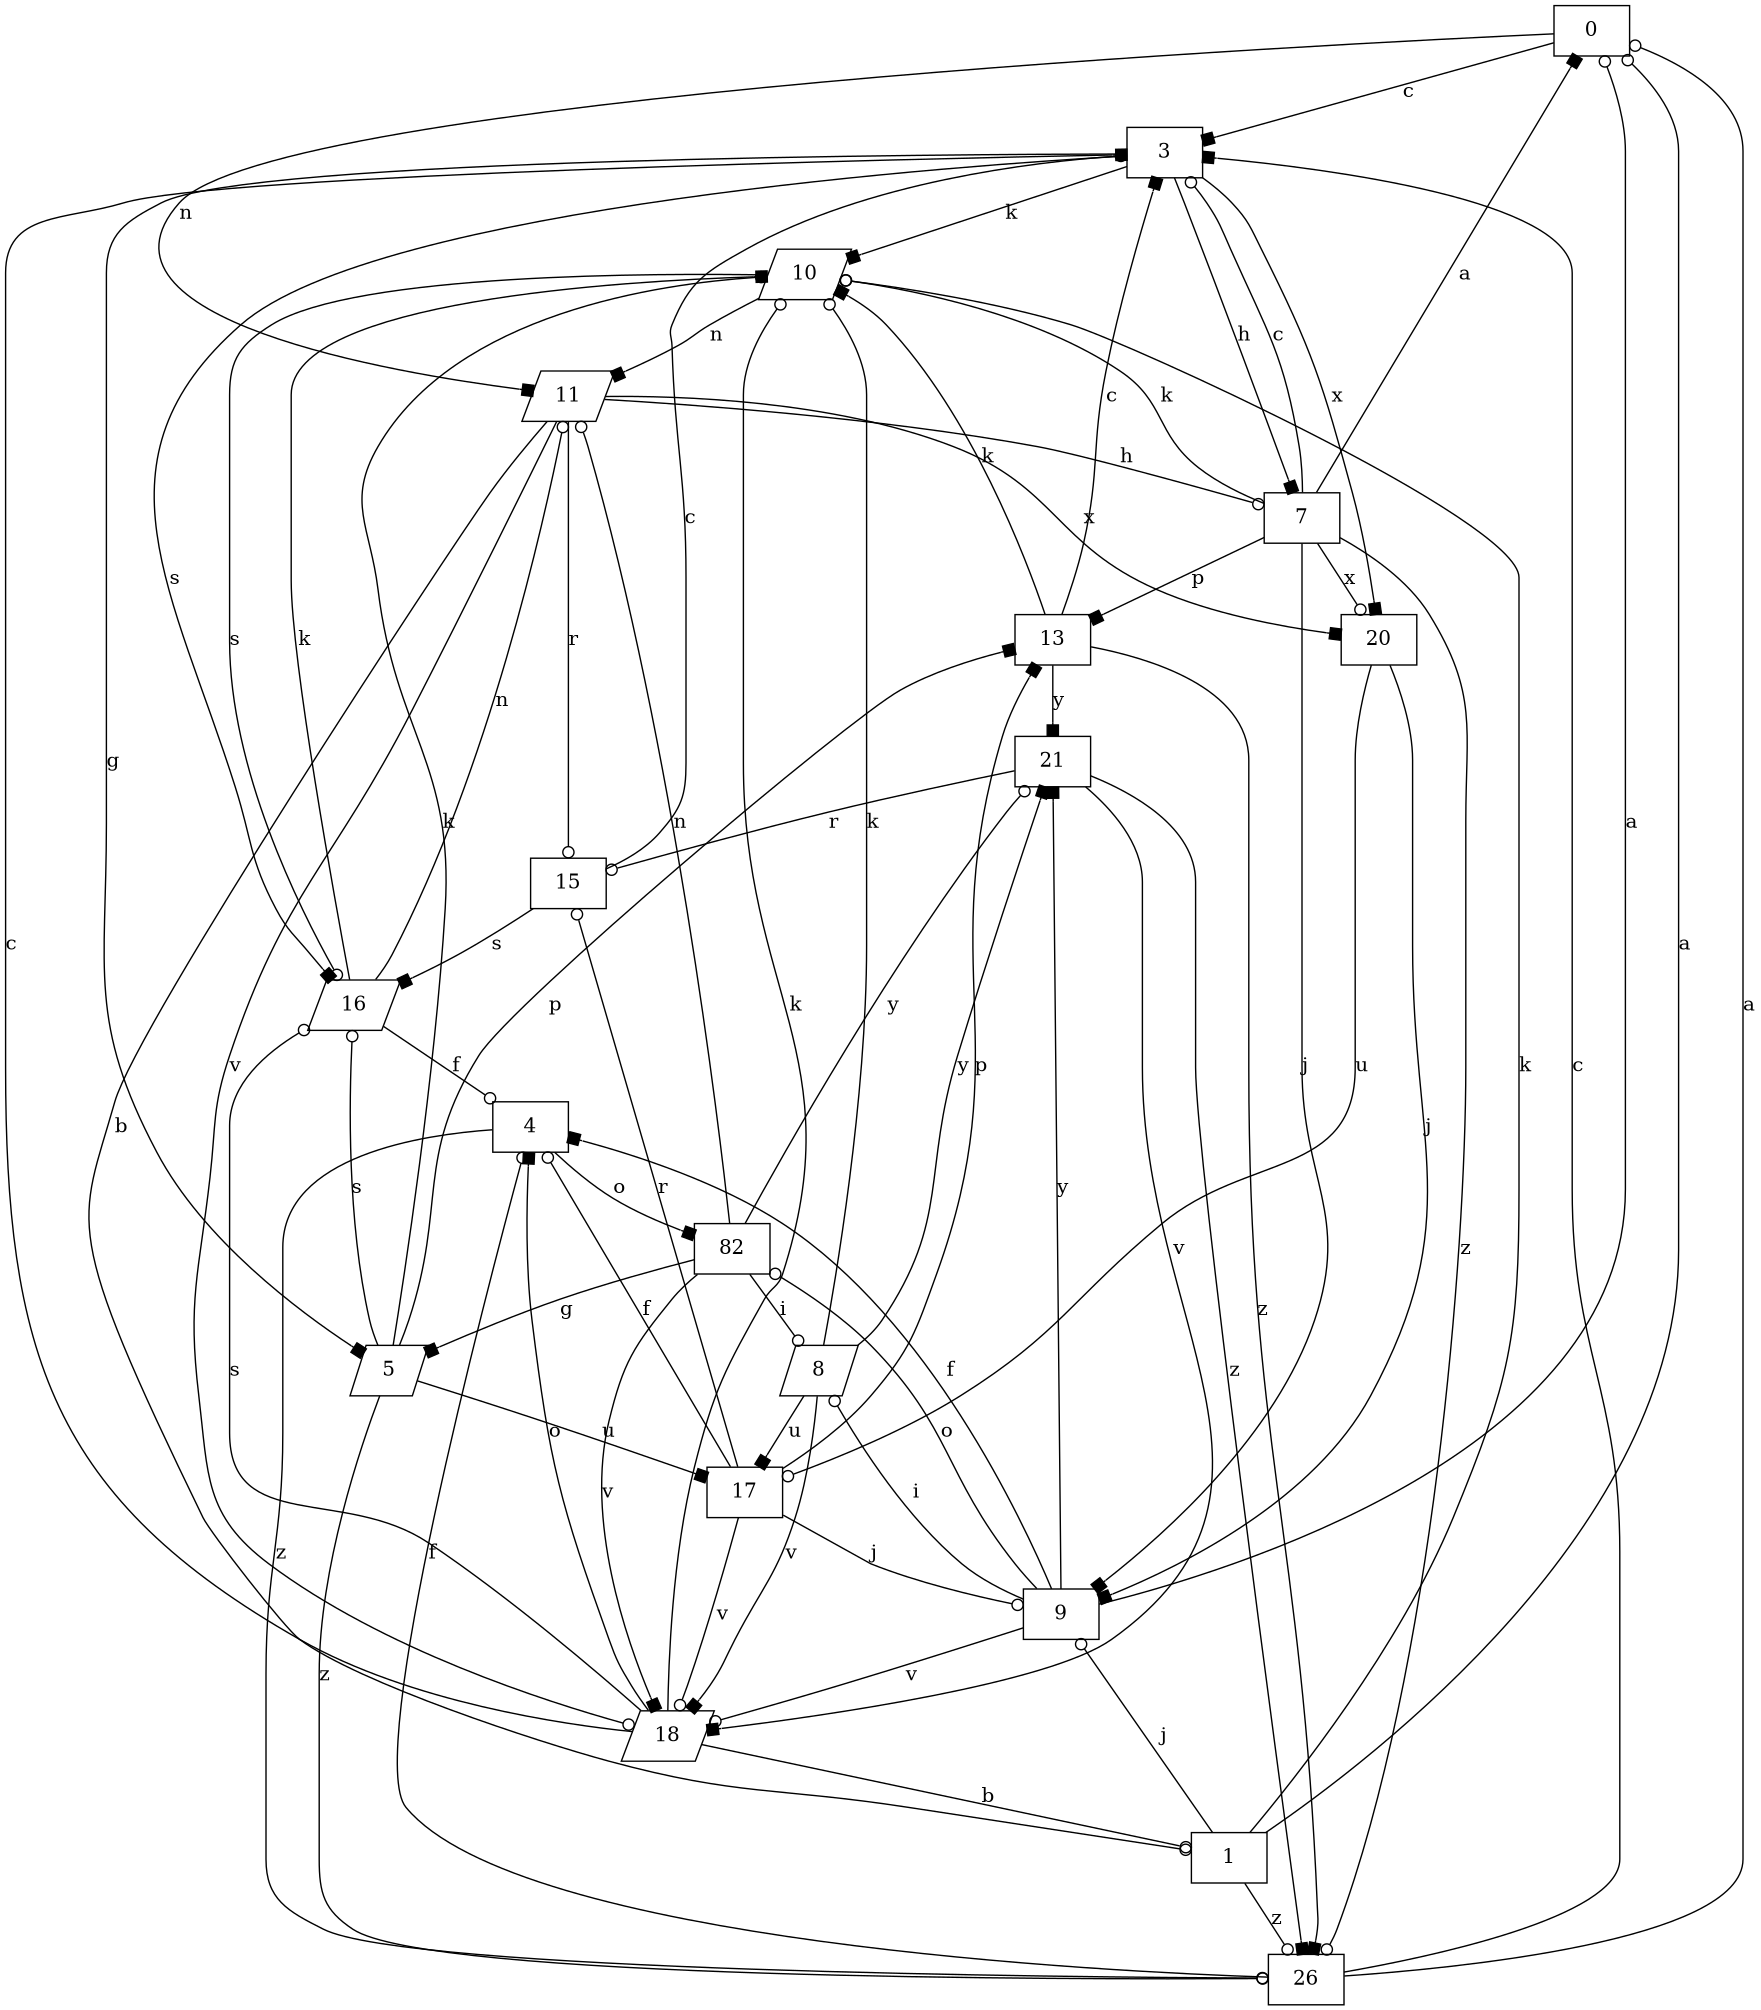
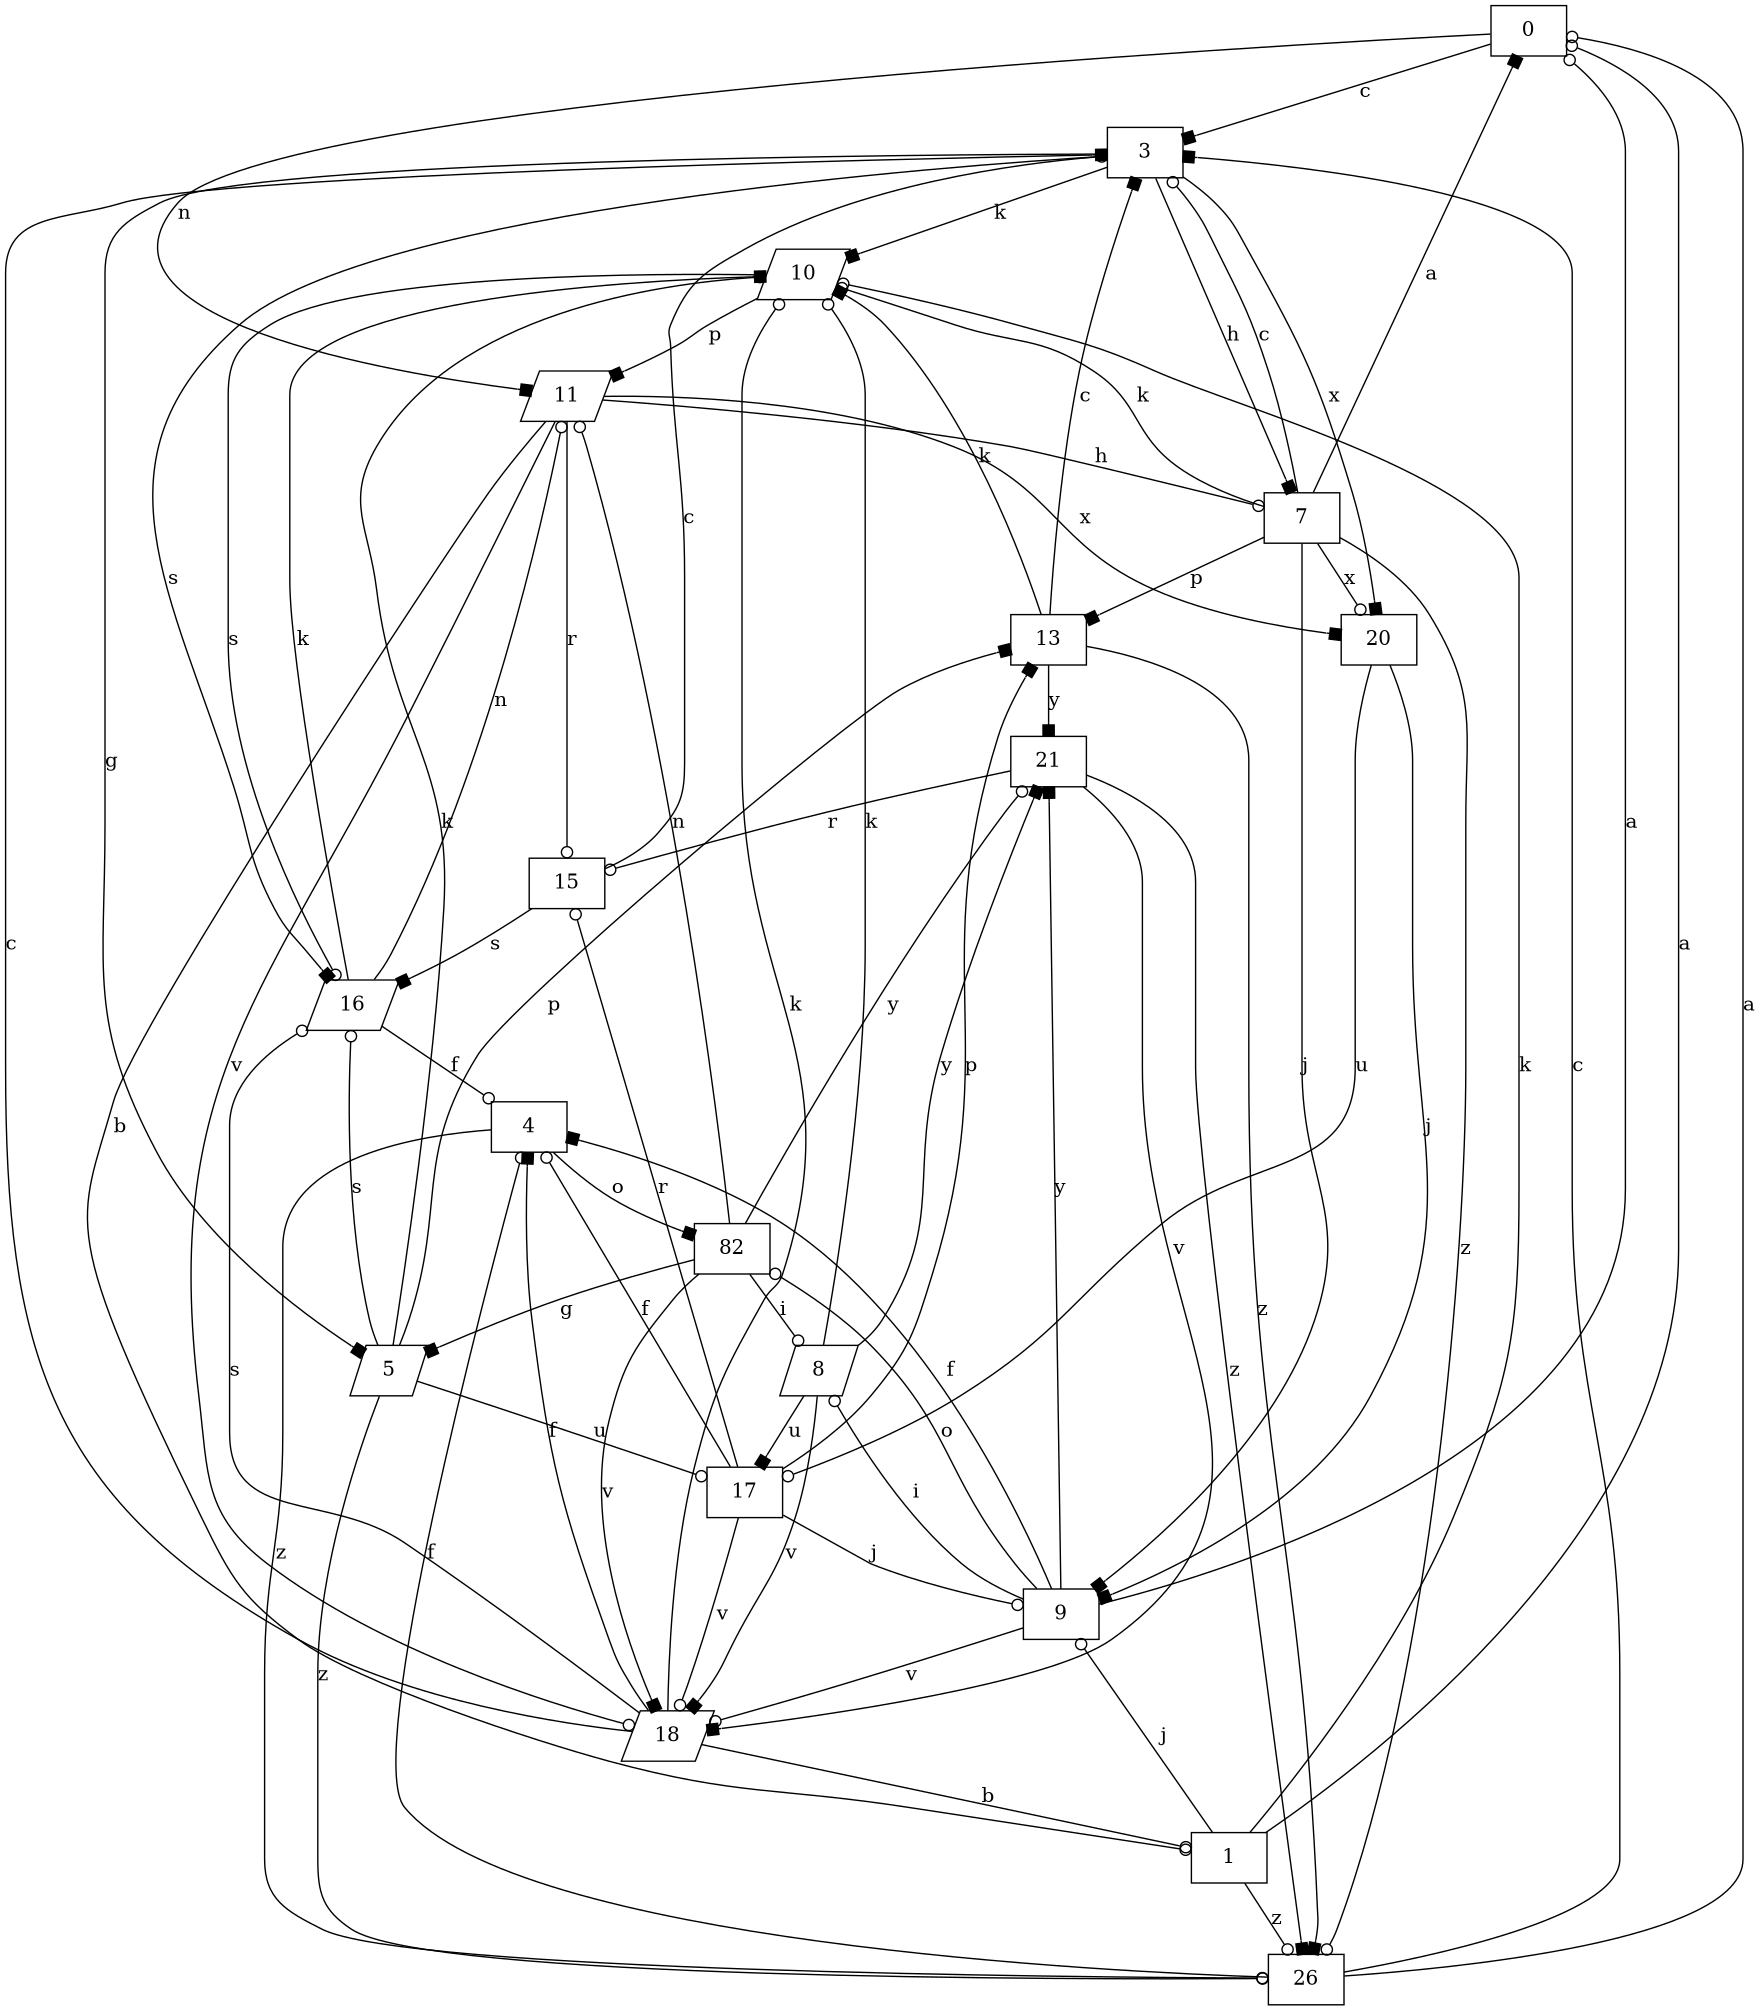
edge "10" -> "11": label "n" -> "p"
edge "5" -> "17": arrowhead box -> odot
edge "18" -> "4": label "o" -> "f"
